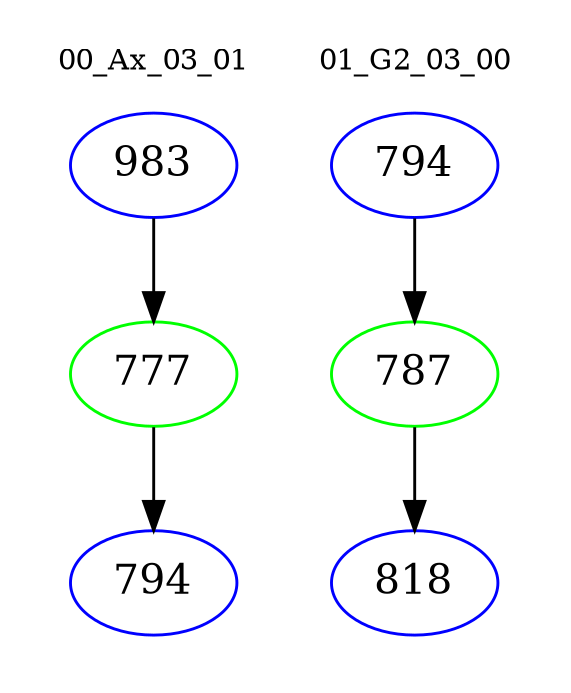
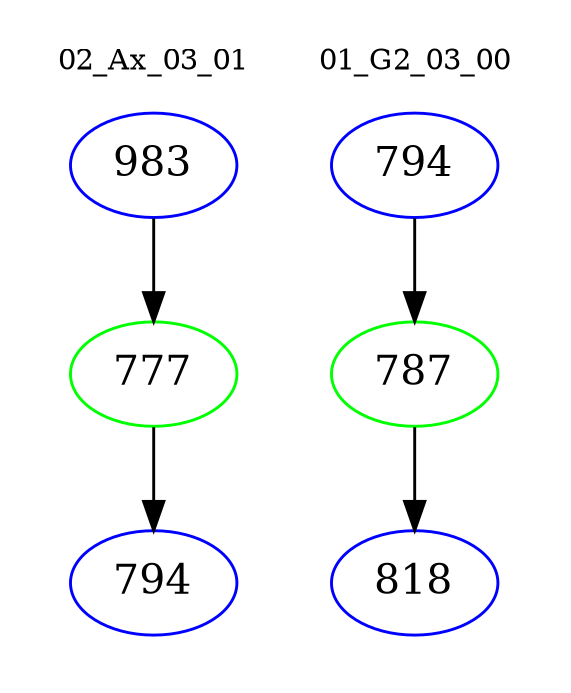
cluster "00_Ax_03_01": label "00_Ax_03_01" -> "02_Ax_03_01"
